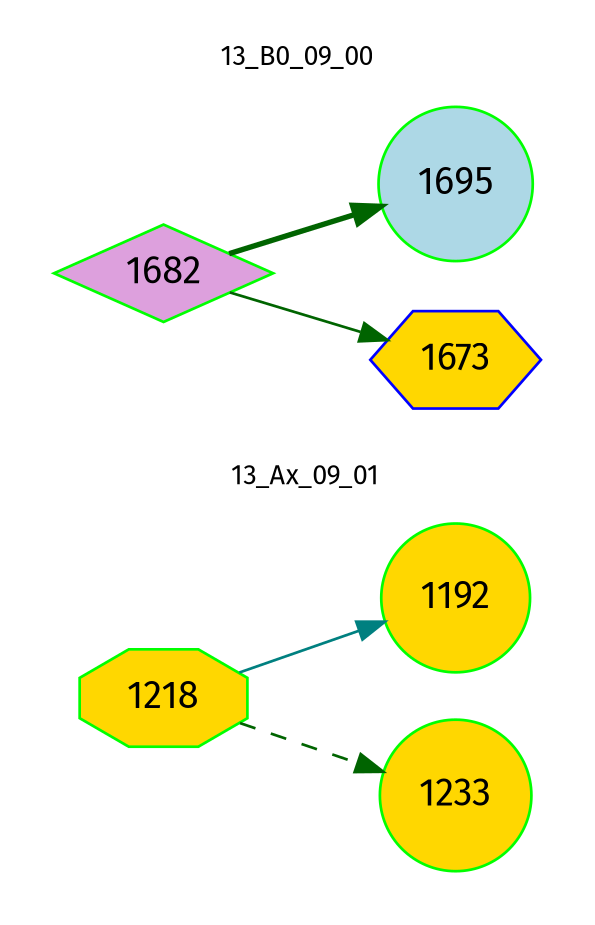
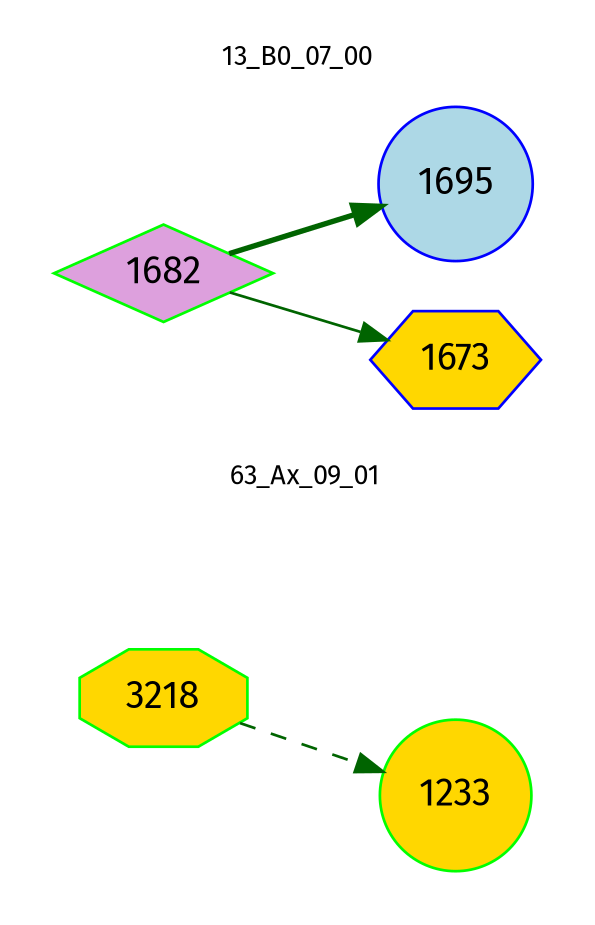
cluster "13_B0_09_00": label "13_B0_09_00" -> "13_B0_07_00"
node "1695": color green -> blue
cluster "13_Ax_09_01": label "13_Ax_09_01" -> "63_Ax_09_01"
node "1192": removed
node "1218": label "1218" -> "3218"
